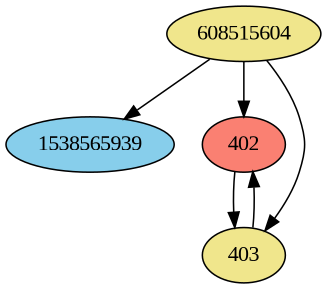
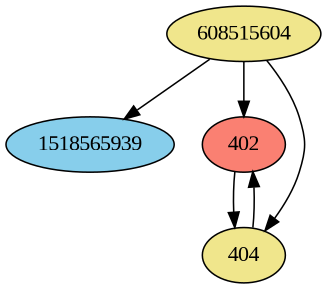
node "1538565939": label "1538565939" -> "1518565939"
node "403": label "403" -> "404"
